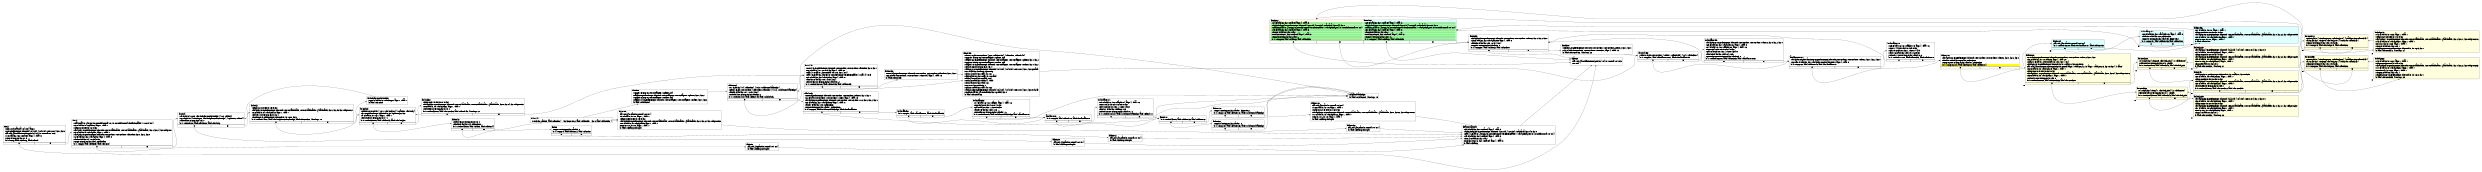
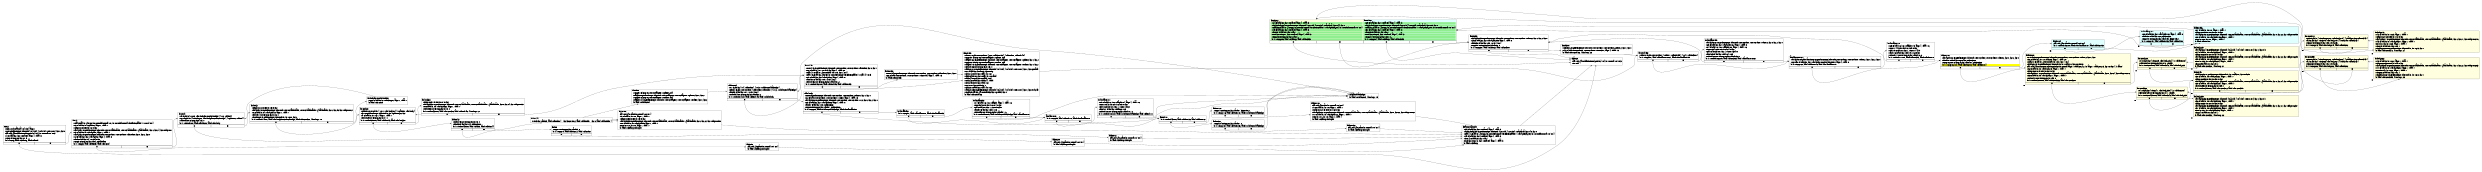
node "lor.lhs.false159:": text "%prestrip166.not = icmp eq i32 %and165, 0" -> "%tobool166.not = icmp eq i32 %and165, 0"
